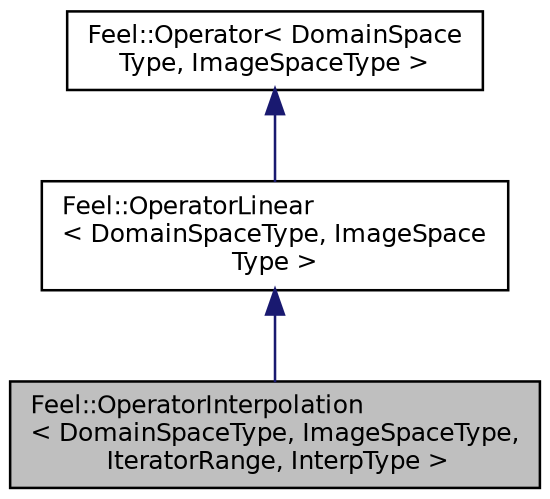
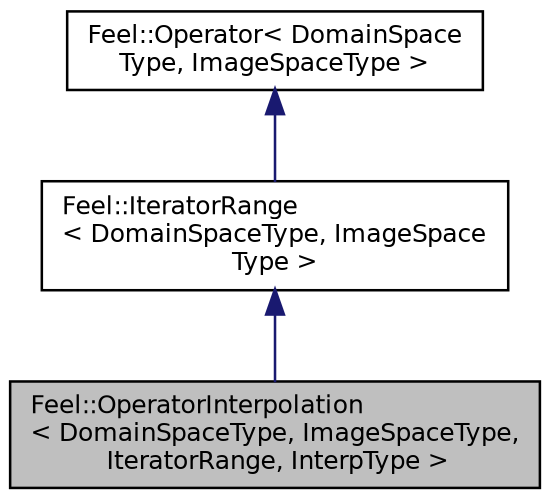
node "Feel::OperatorLinear < DomainSpaceType, ImageSpace Type >": label "Feel::OperatorLinear < DomainSpaceType, ImageSpace Type >" -> "Feel::IteratorRange < DomainSpaceType, ImageSpace Type >"
